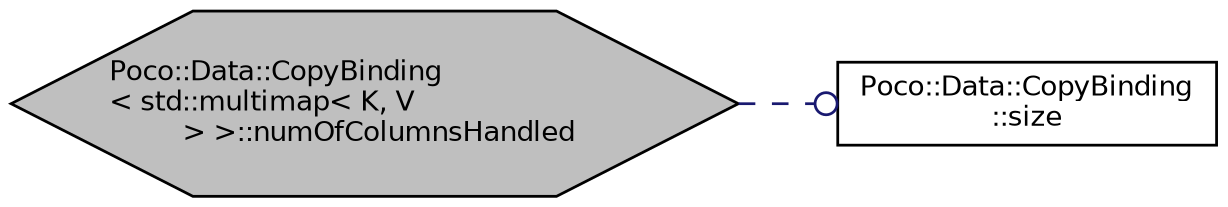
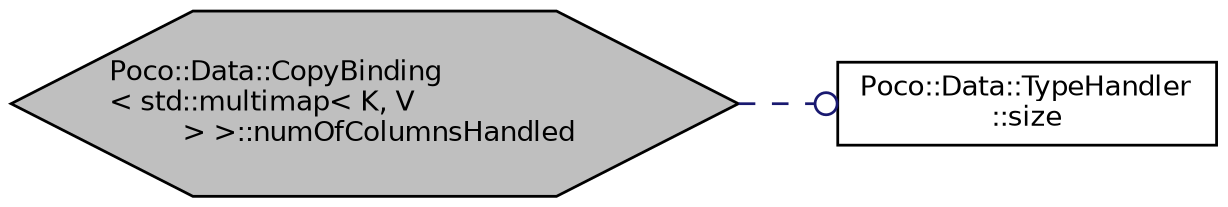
node "Poco::Data::CopyBinding ::size": label "Poco::Data::CopyBinding ::size" -> "Poco::Data::TypeHandler ::size"
